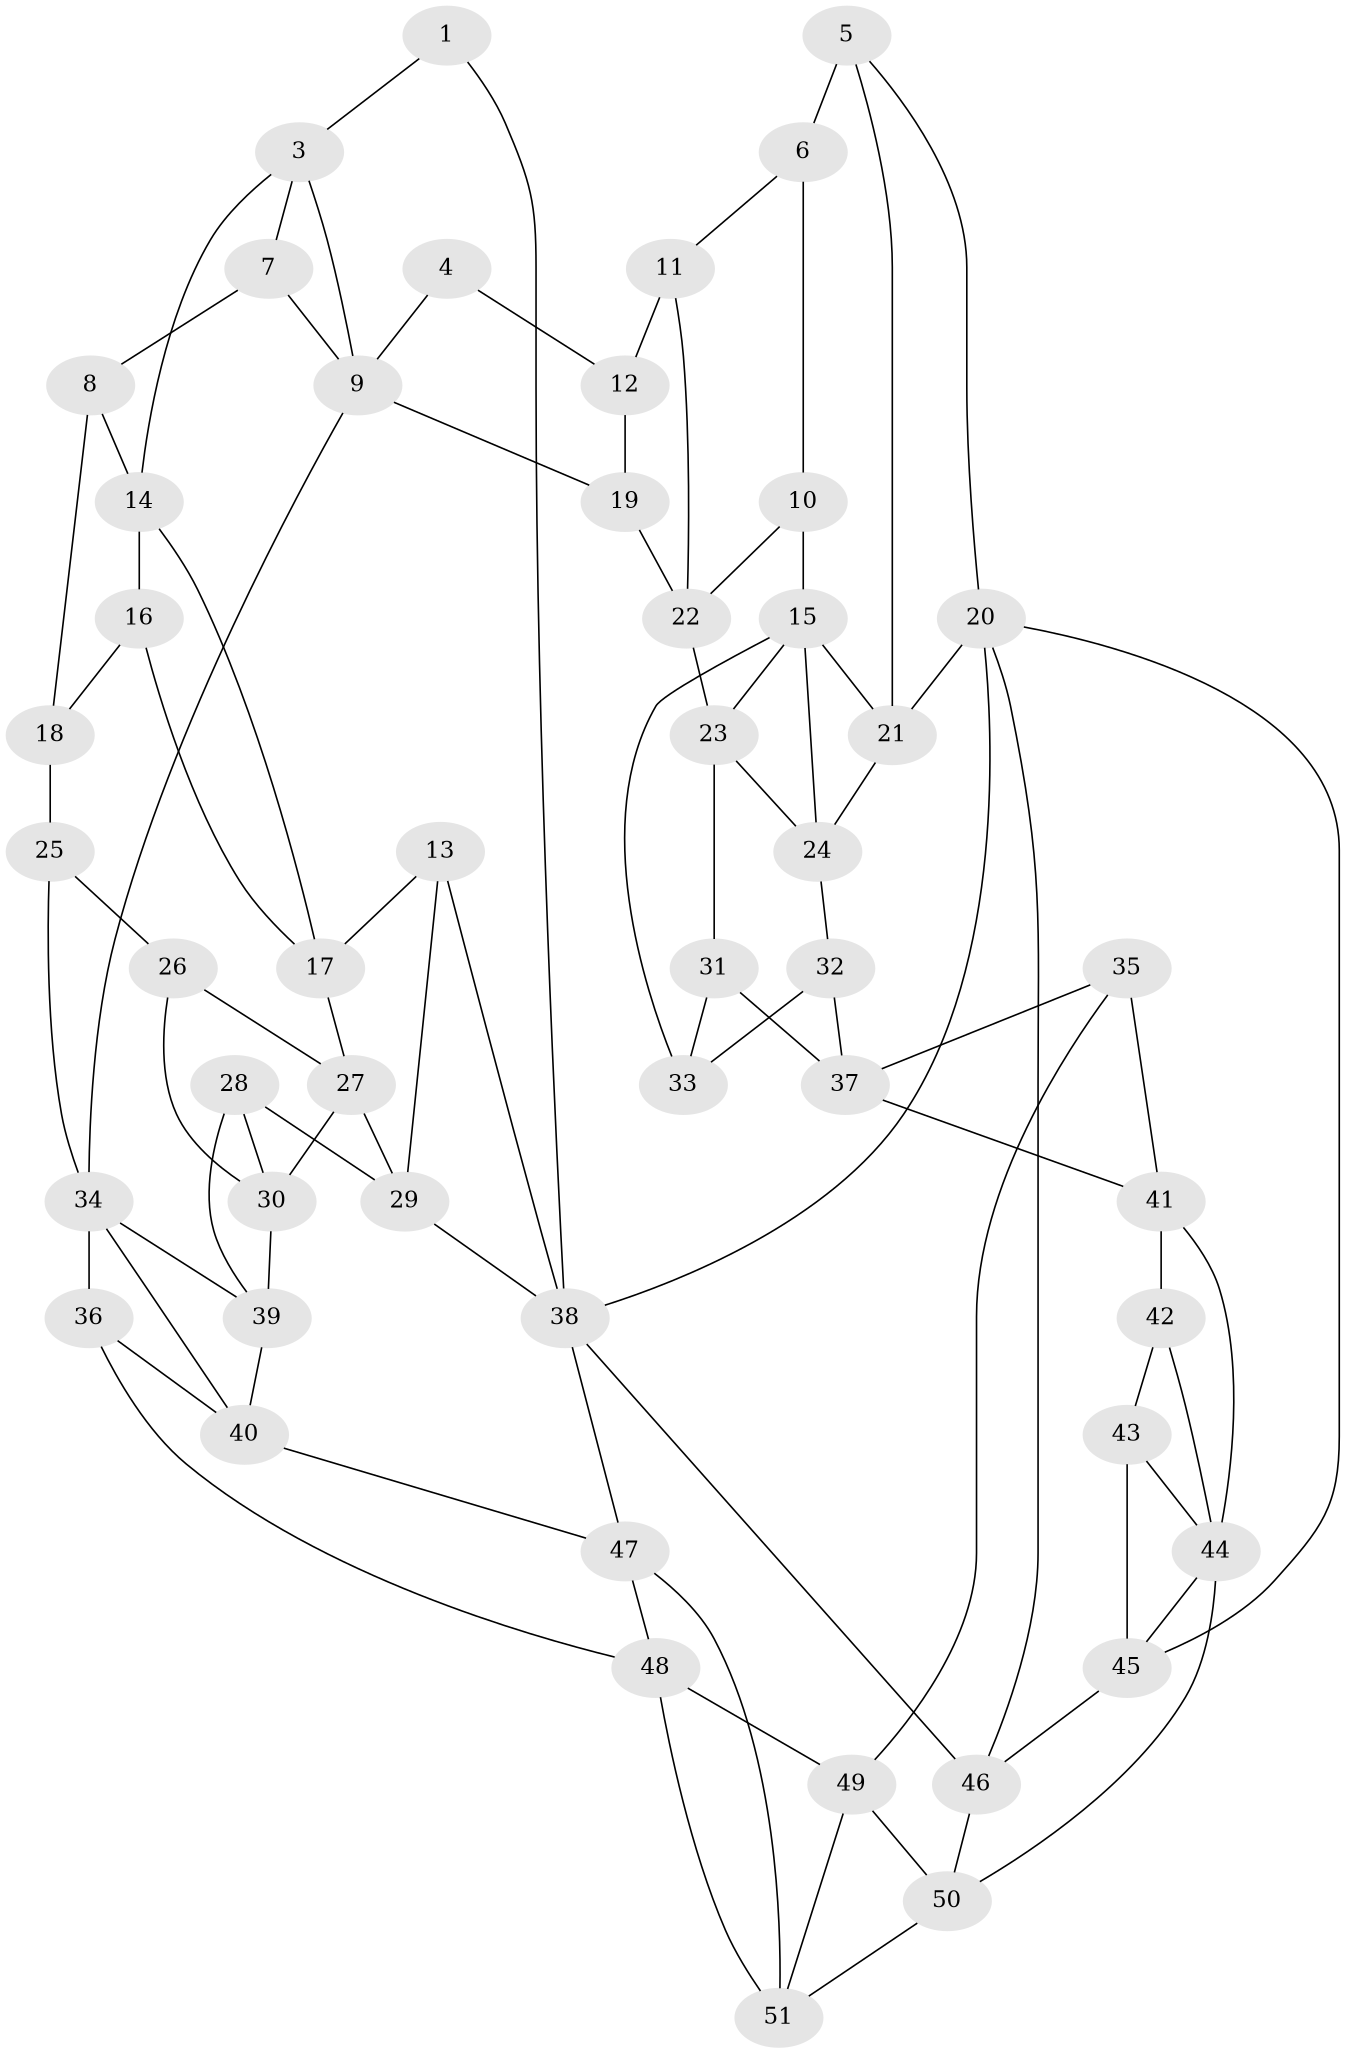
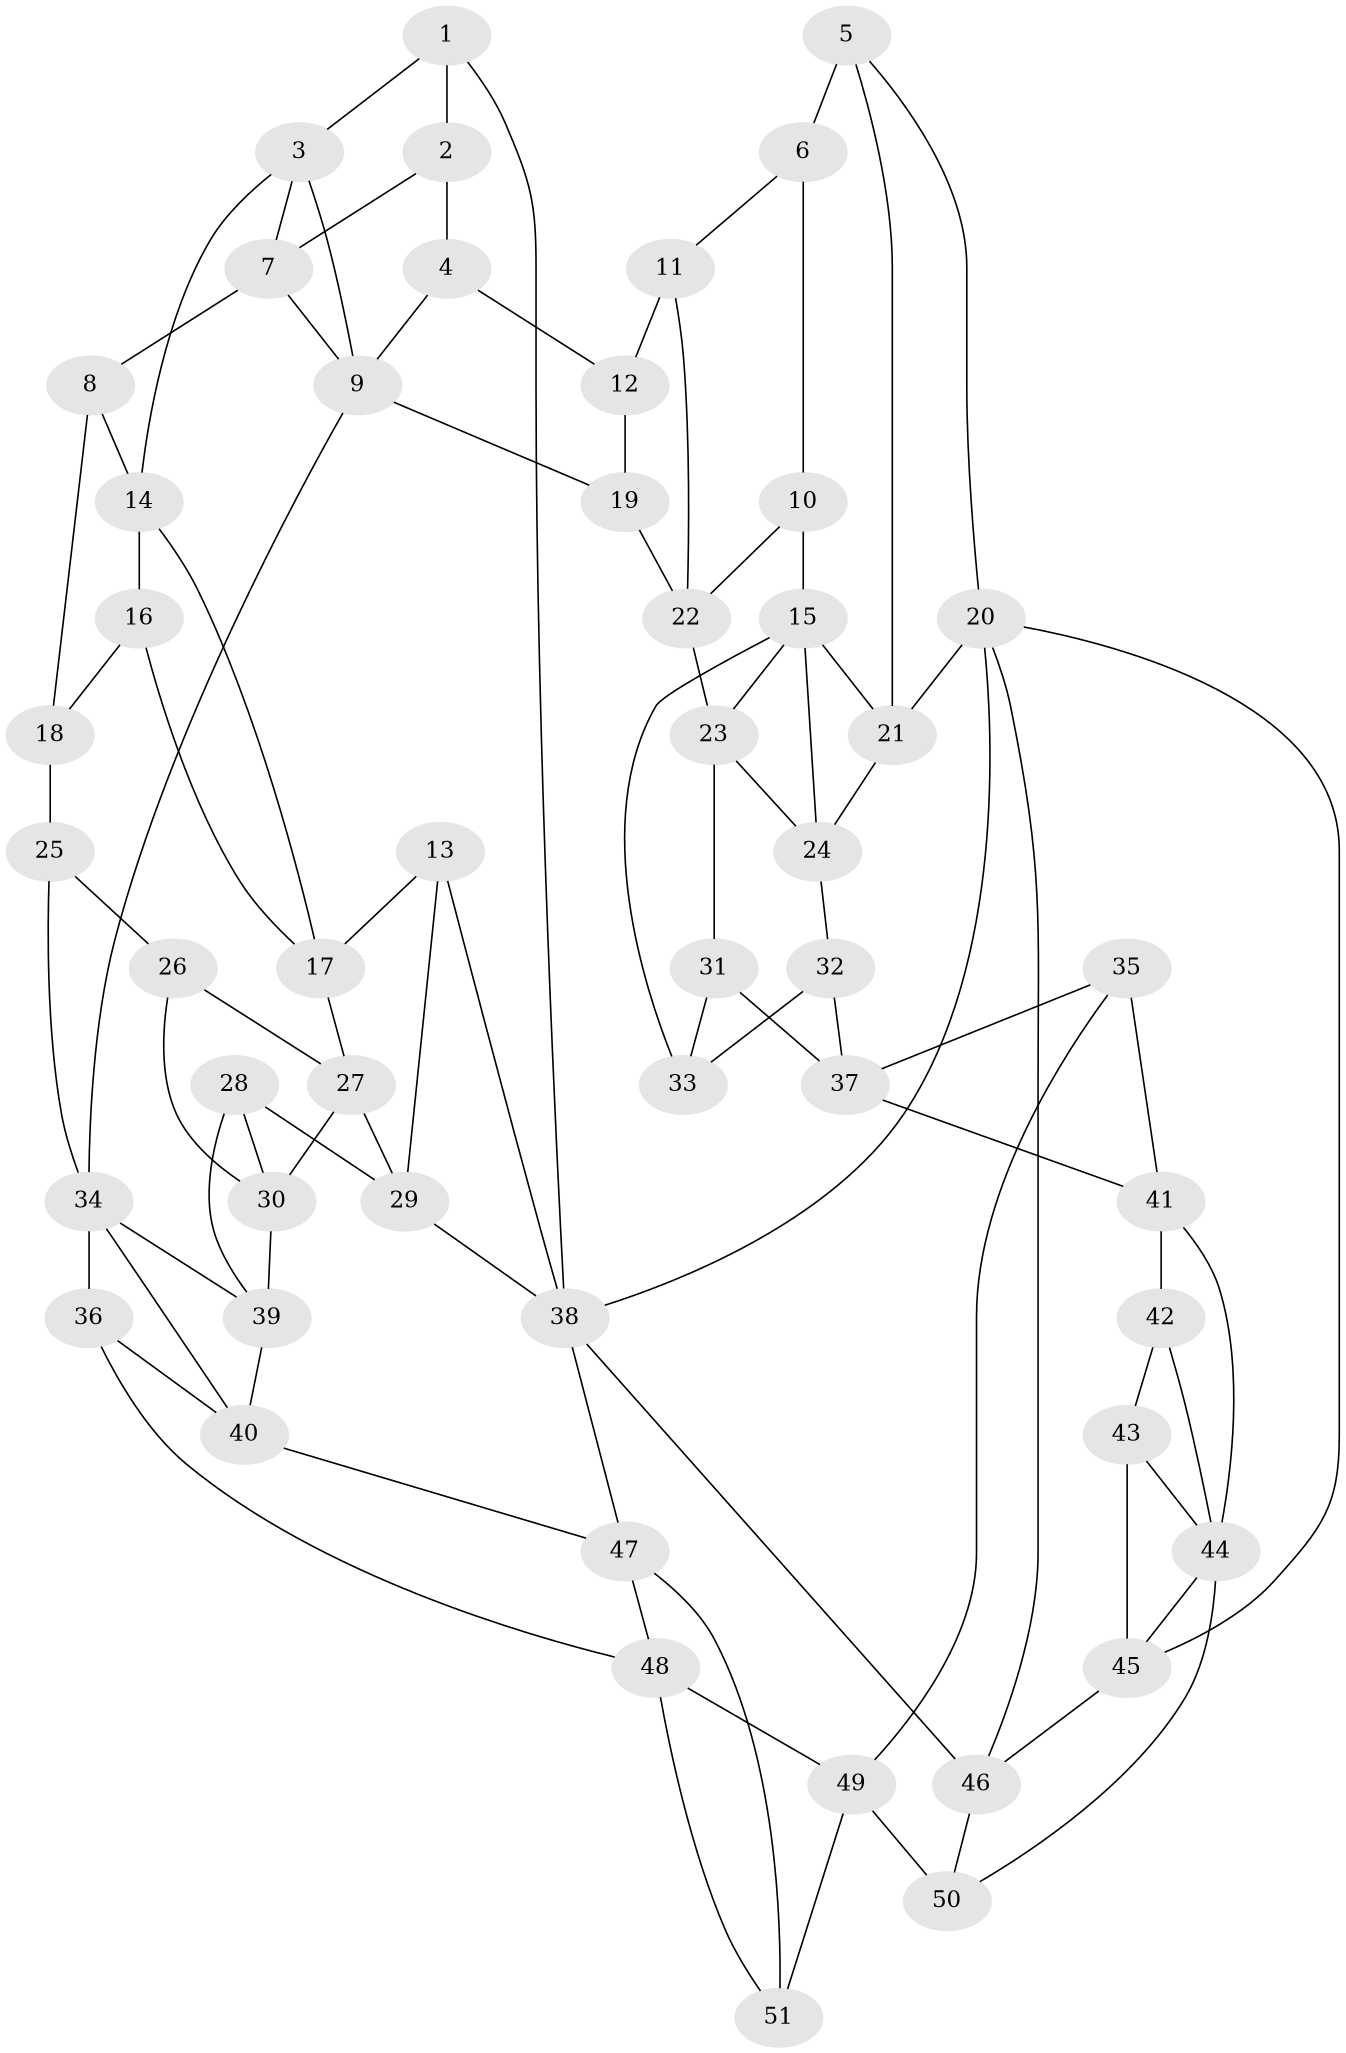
node "2": added
edge "50" -- "51": removed
